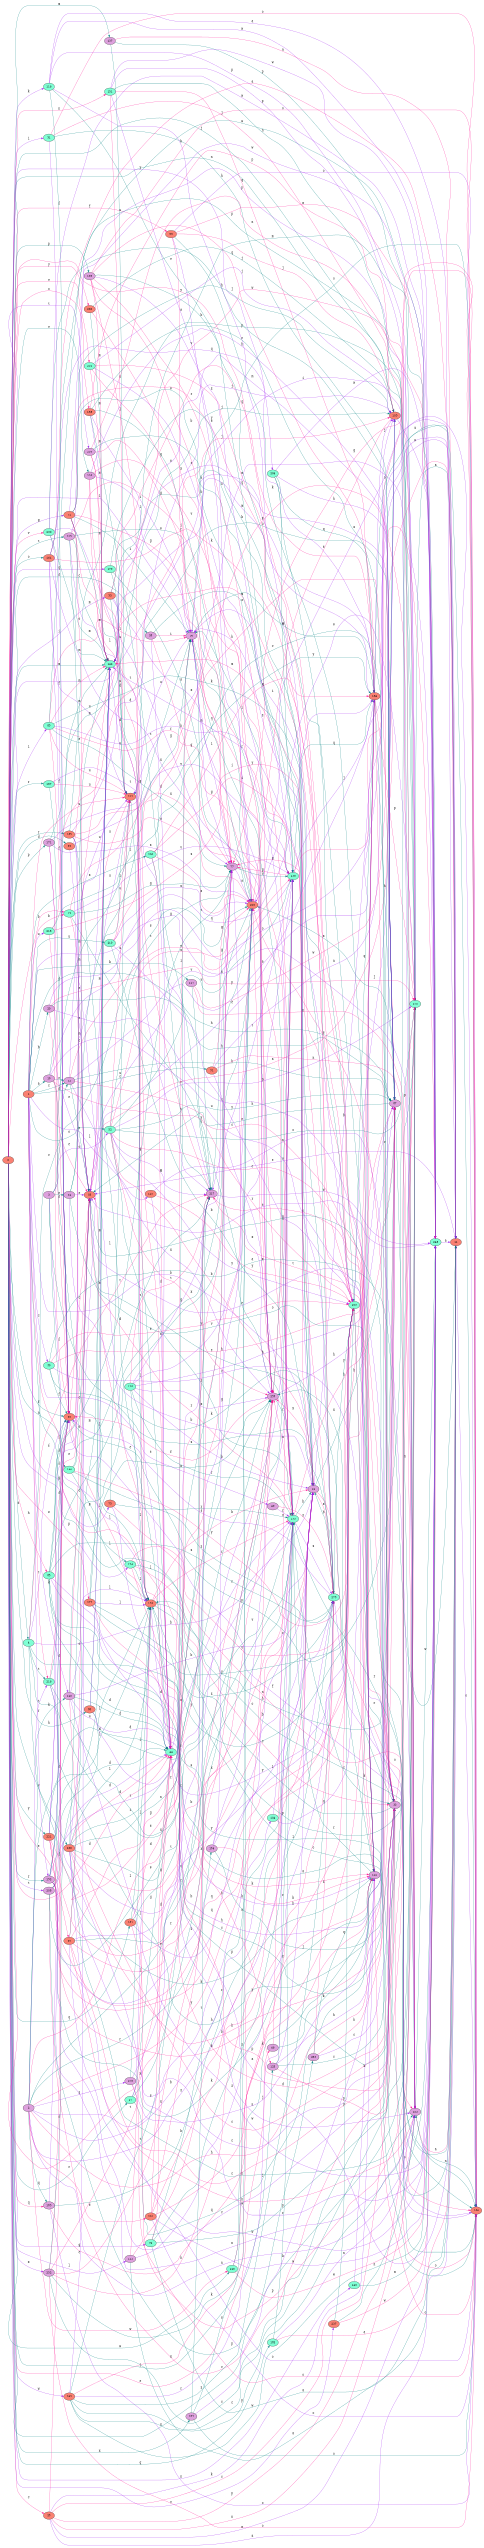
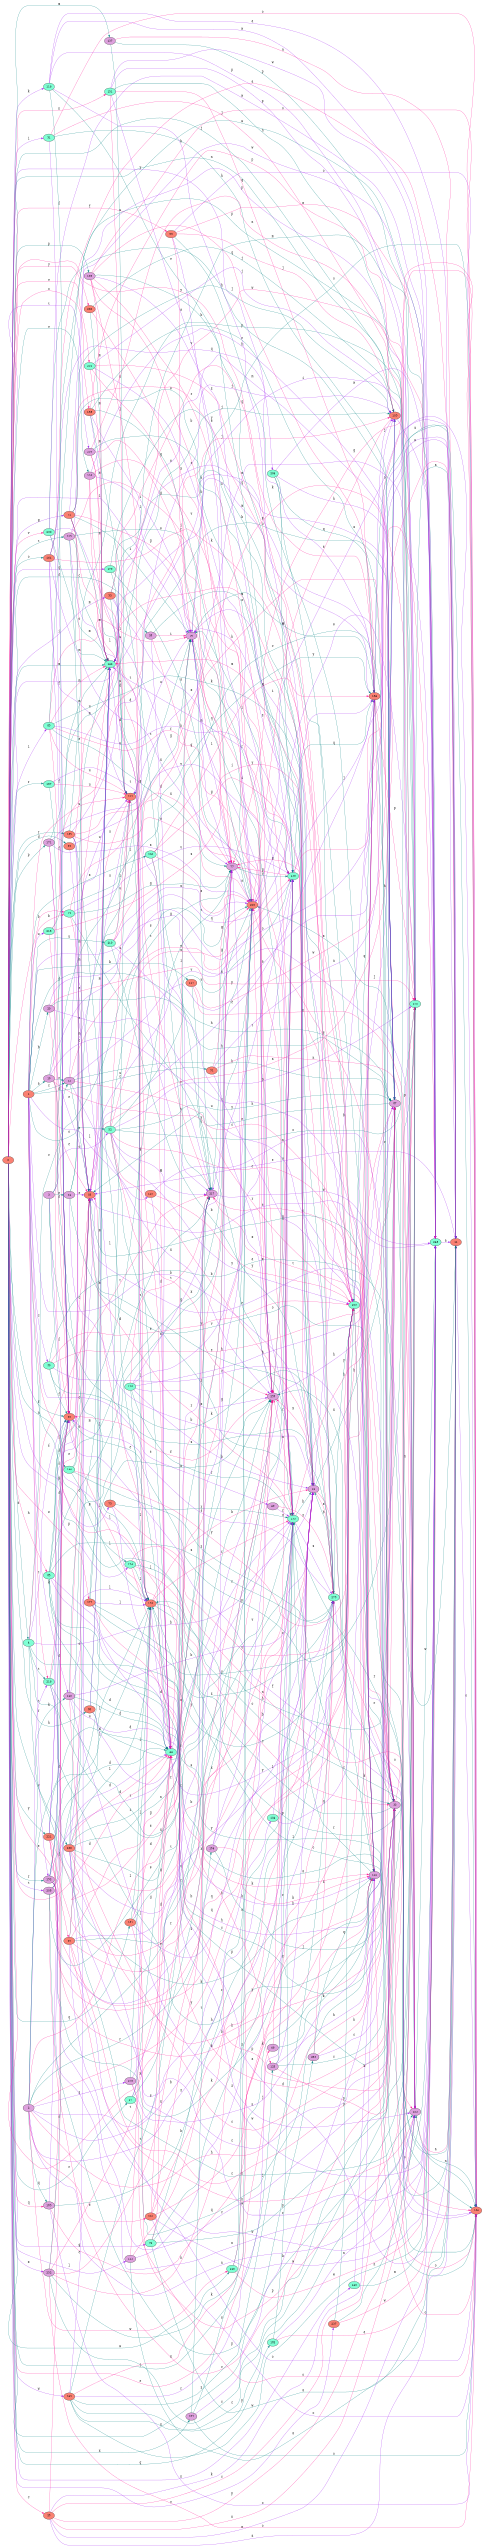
node "117": fillcolor plum -> salmon
